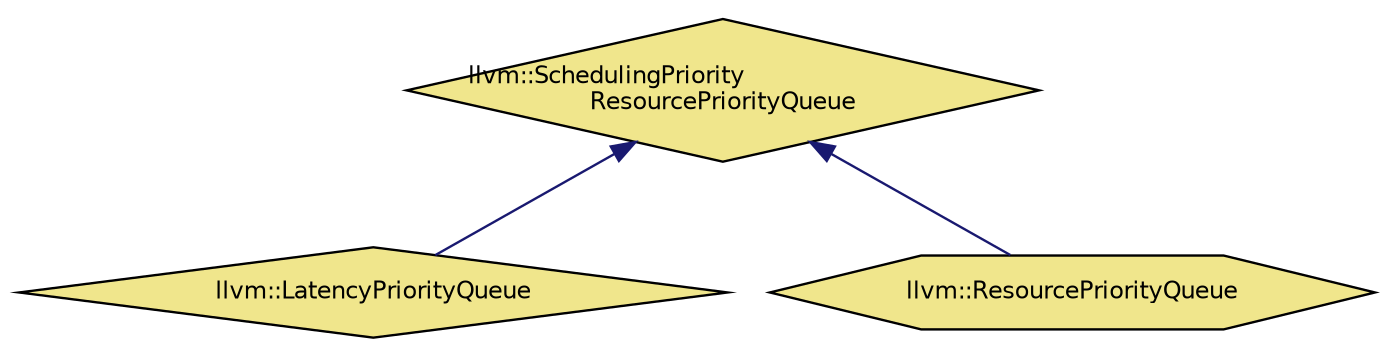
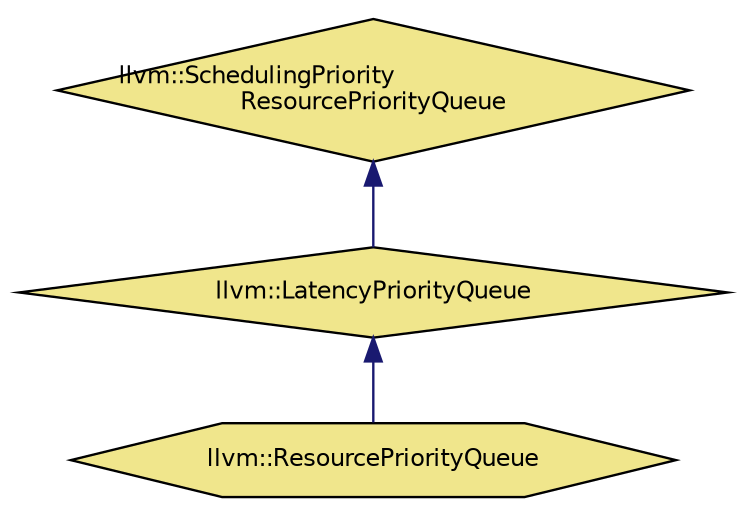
edge "llvm::ResourcePriorityQueue" -> "llvm::SchedulingPriority ResourcePriorityQueue": now "llvm::ResourcePriorityQueue" -> "llvm::LatencyPriorityQueue"
